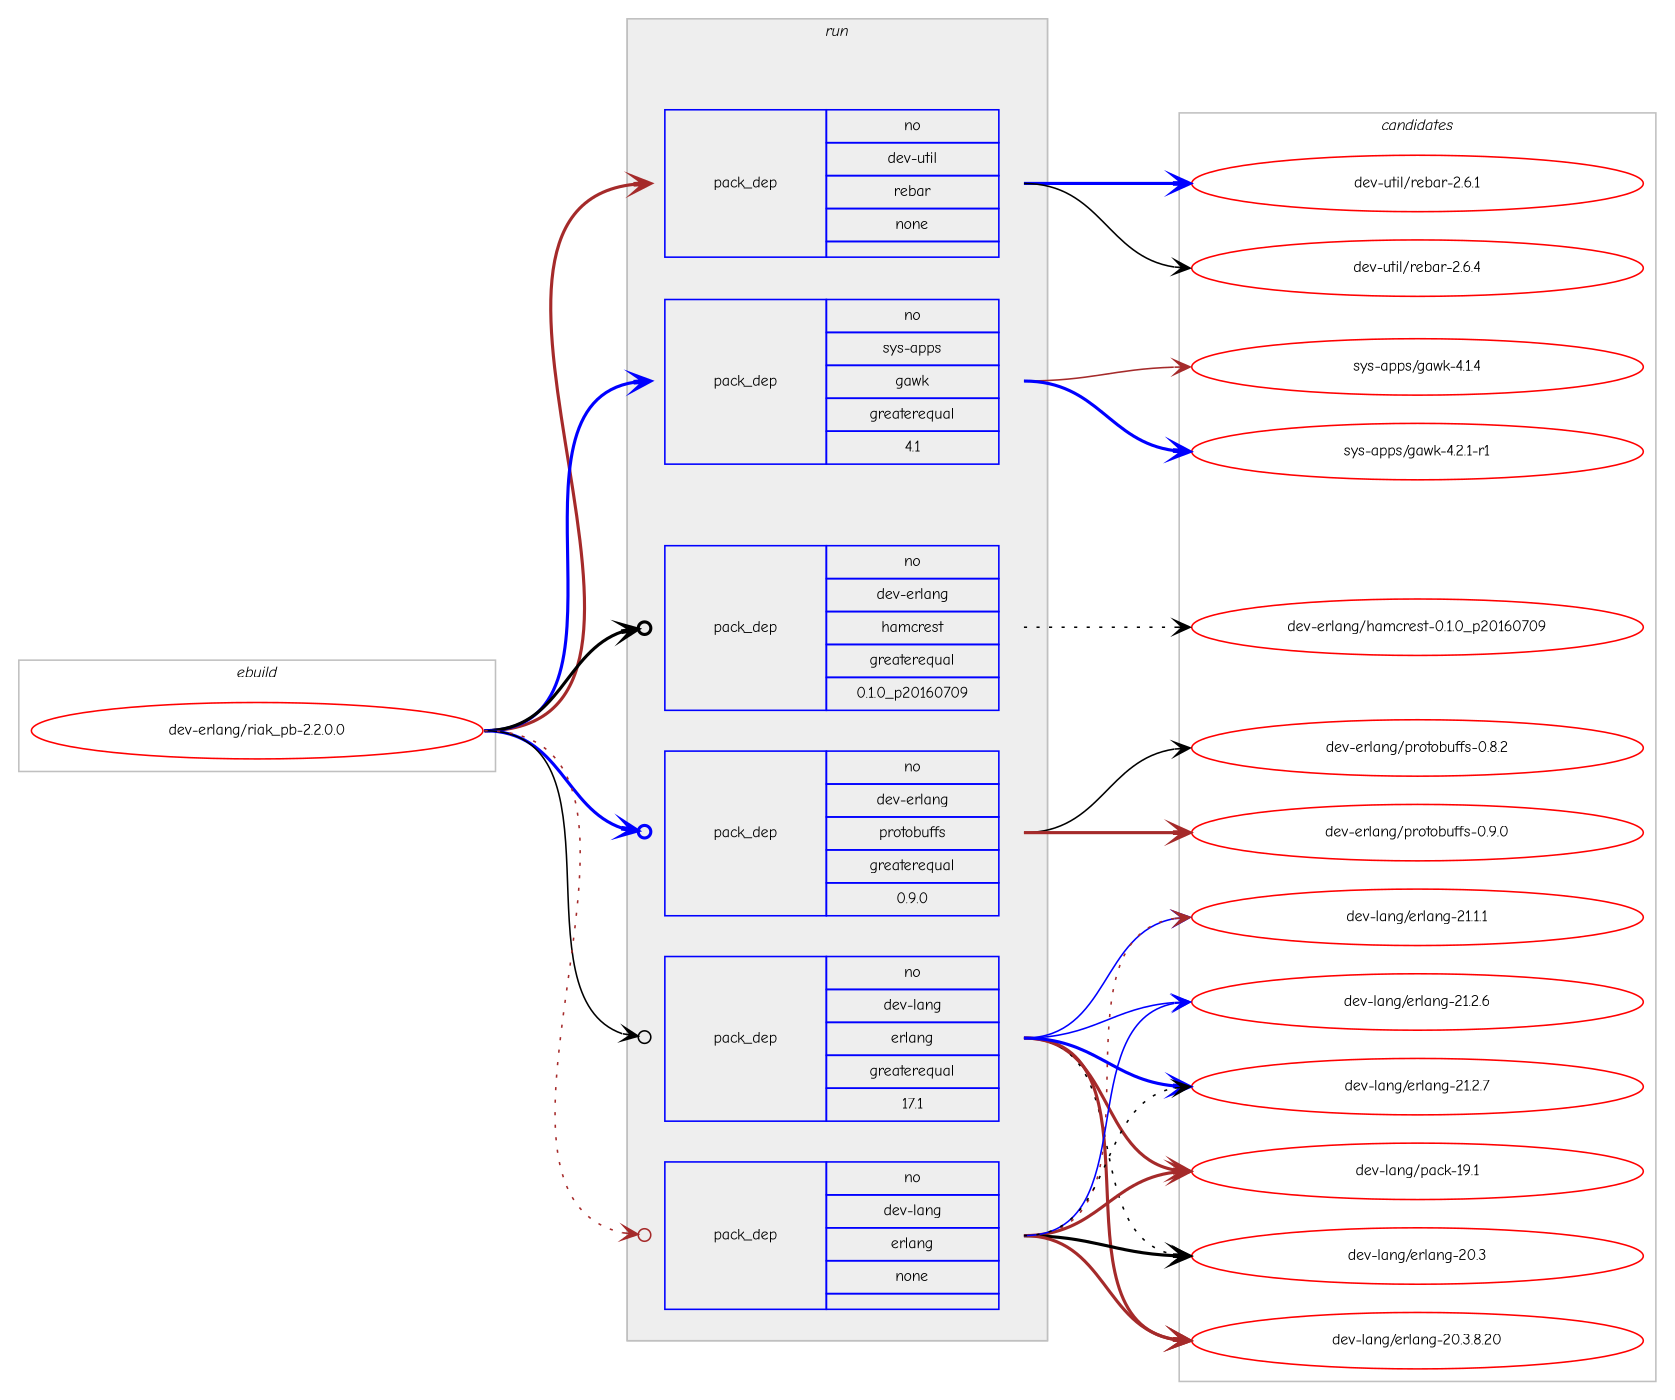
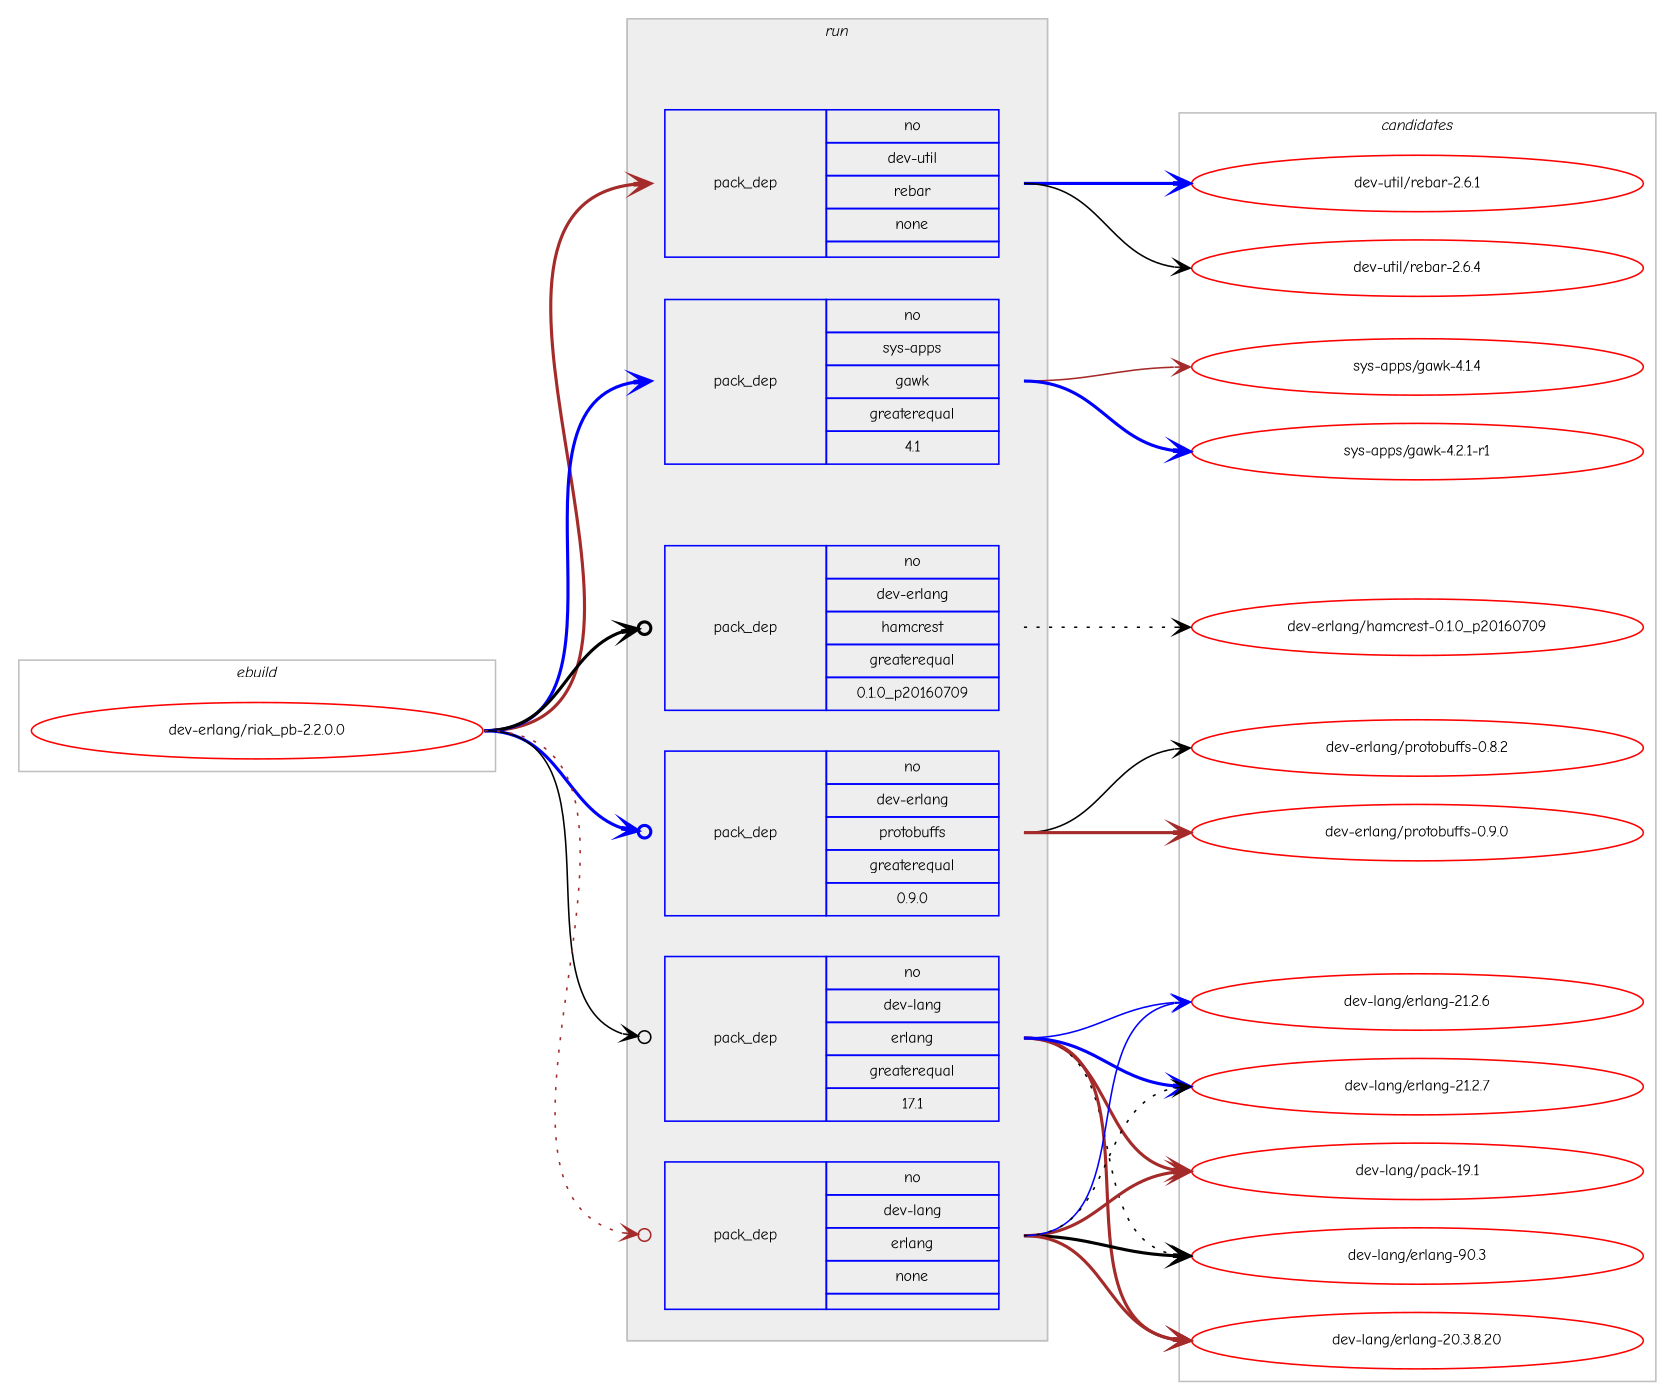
node "dev-lang/erlang-21.1.1": removed
node "dev-lang/erlang-20.3": label "dev-lang/erlang-20.3" -> "dev-lang/erlang-90.3"
